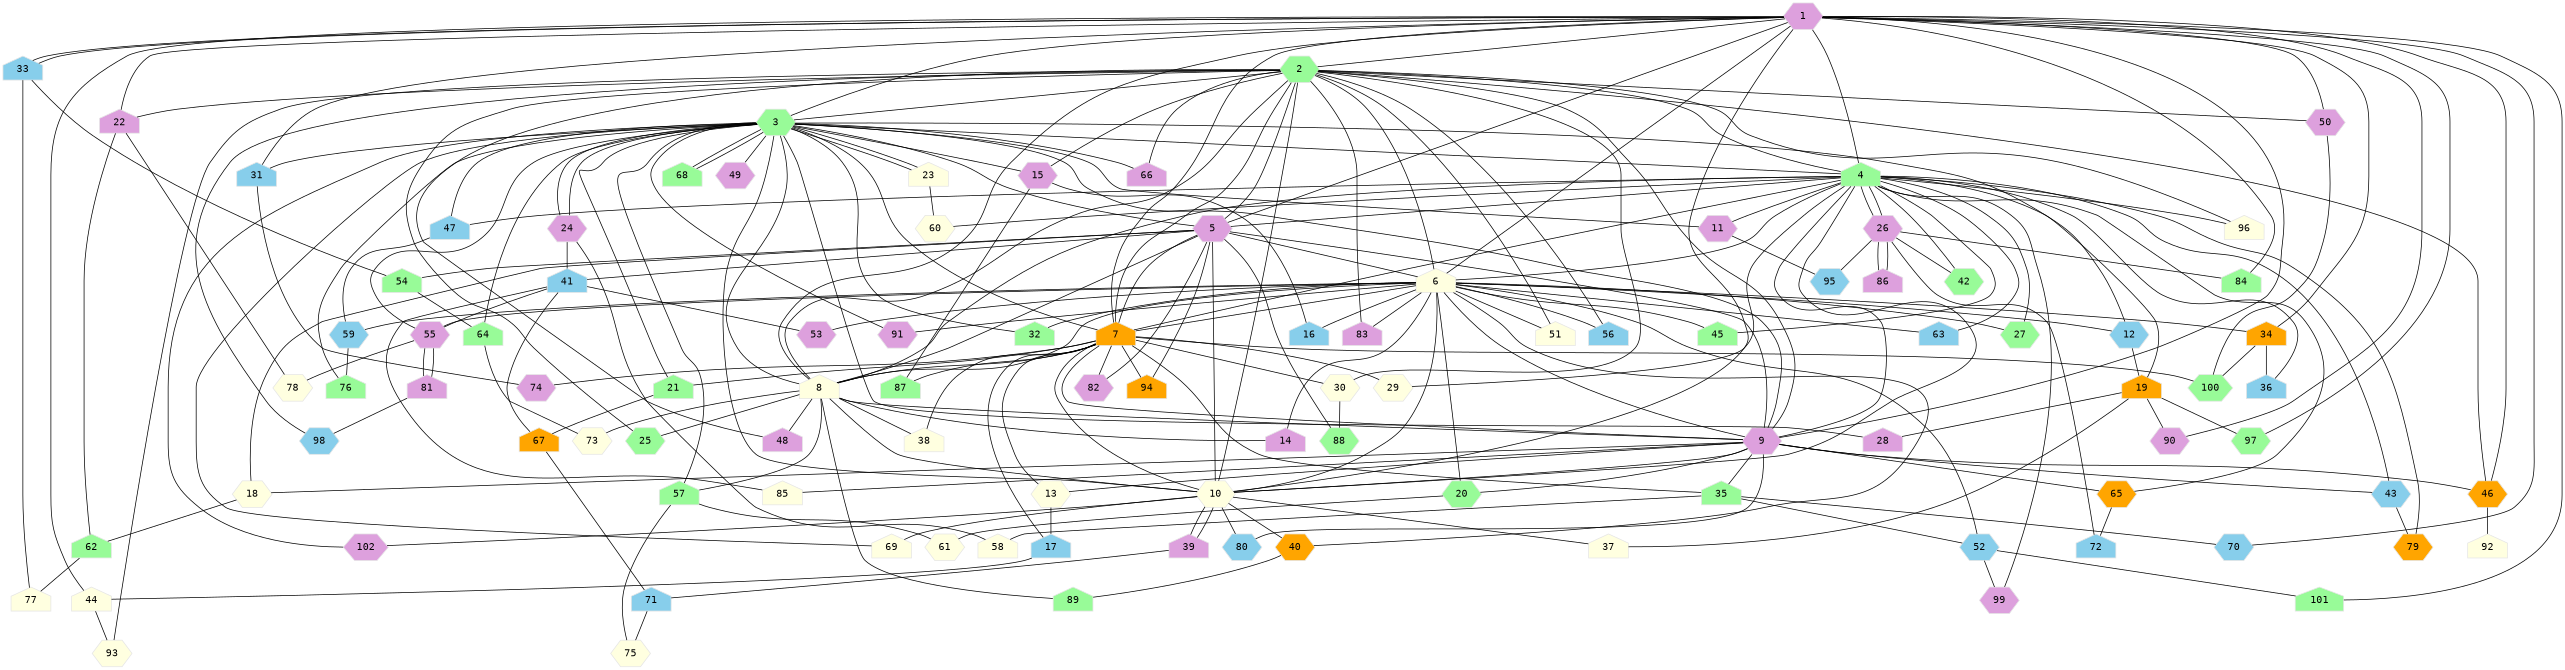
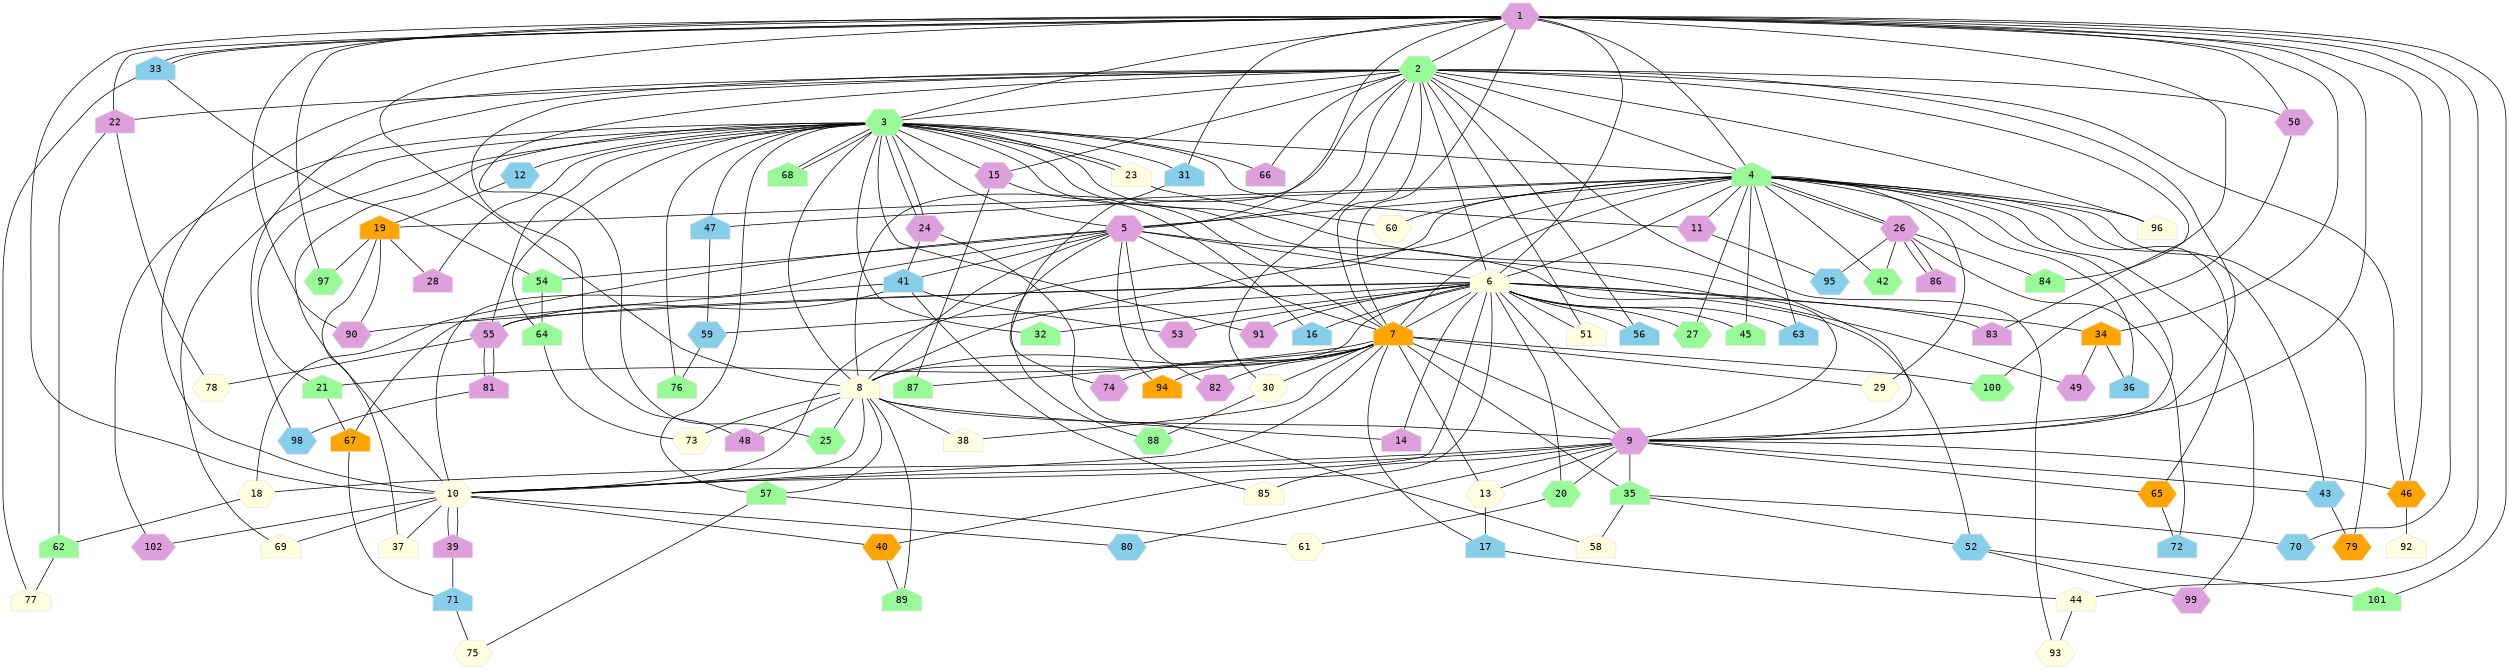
edge "6" -- "12": now "6" -- "90"
edge "34" -- "100": now "34" -- "49"
